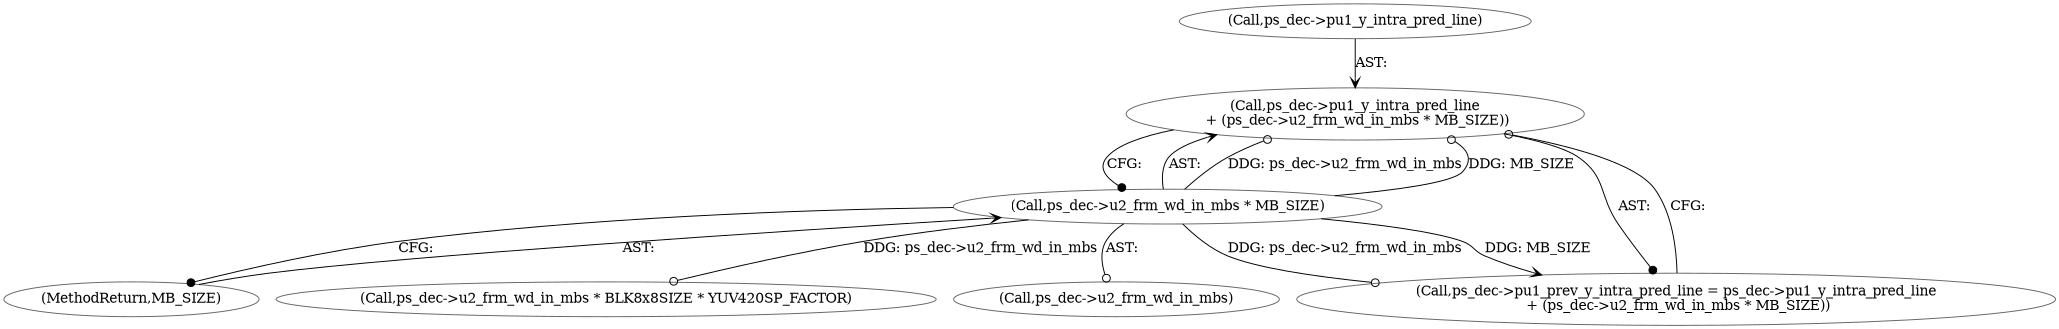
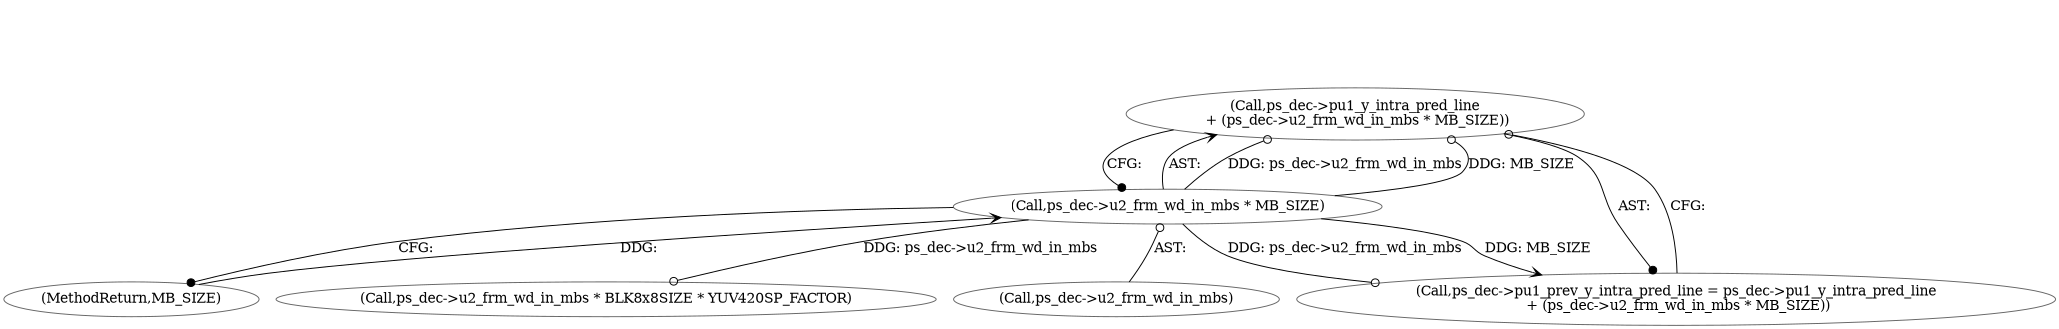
node "(Call,ps_dec->pu1_y_intra_pred_line)": removed
edge "(Call,ps_dec->u2_frm_wd_in_mbs * MB_SIZE)" -> "(Call,ps_dec->u2_frm_wd_in_mbs)": reversed
edge "(MethodReturn,MB_SIZE)" -> "(Call,ps_dec->u2_frm_wd_in_mbs * MB_SIZE)": label "AST: " -> "DDG: "
